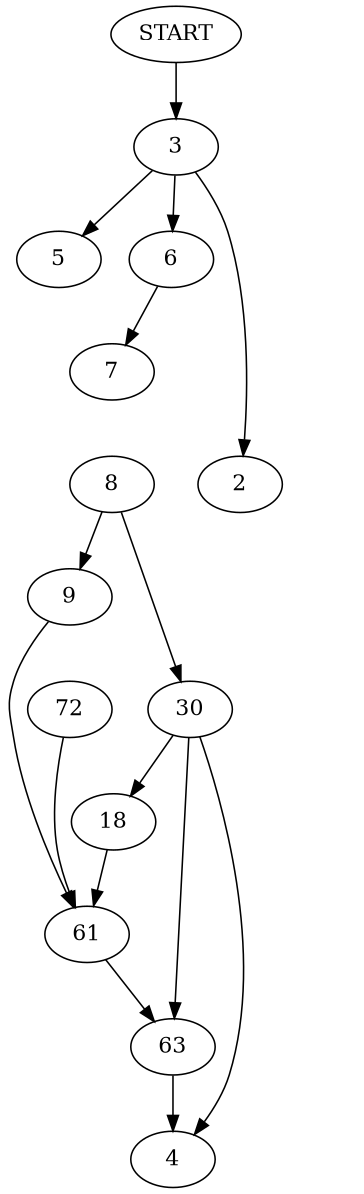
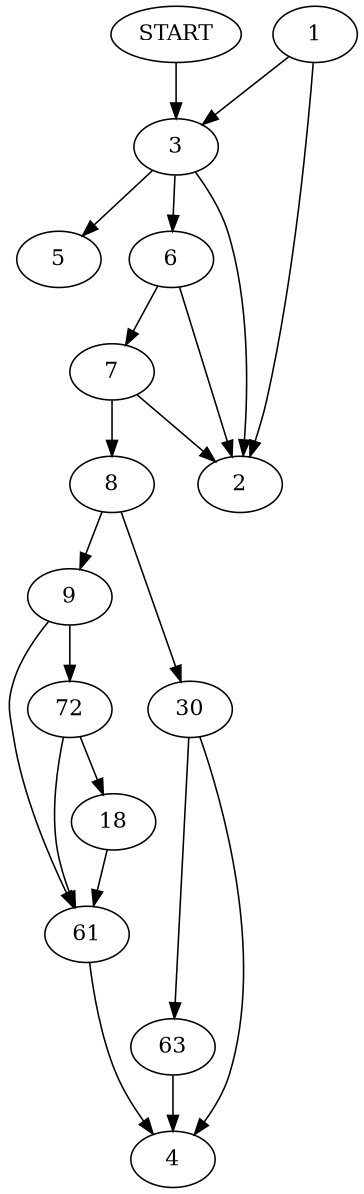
node "1": added
edge "6" -> "2": added
edge "7" -> "8": added
edge "7" -> "2": added
edge "9" -> "72": added
edge "30" -> "18": now "72" -> "18"
edge "61" -> "63": now "61" -> "4"
